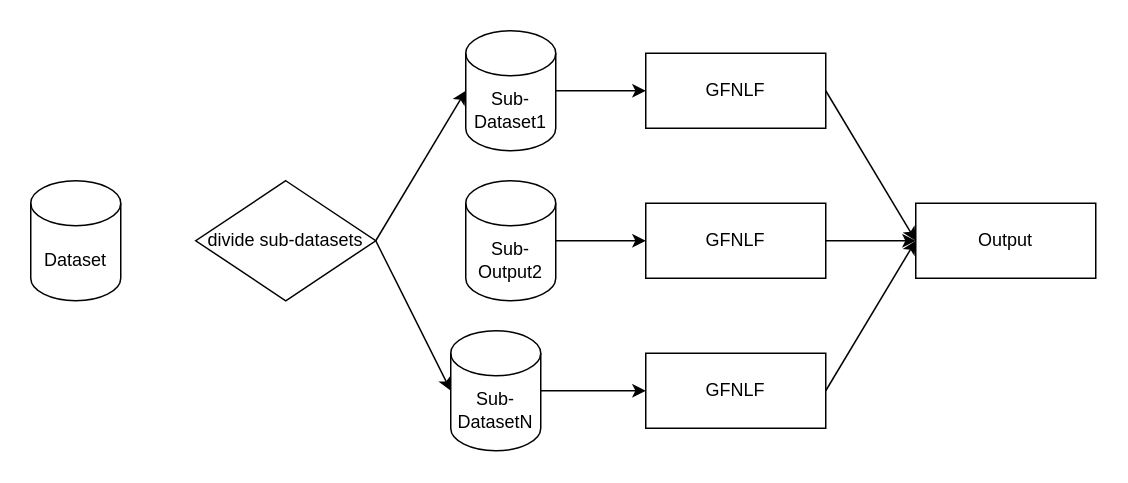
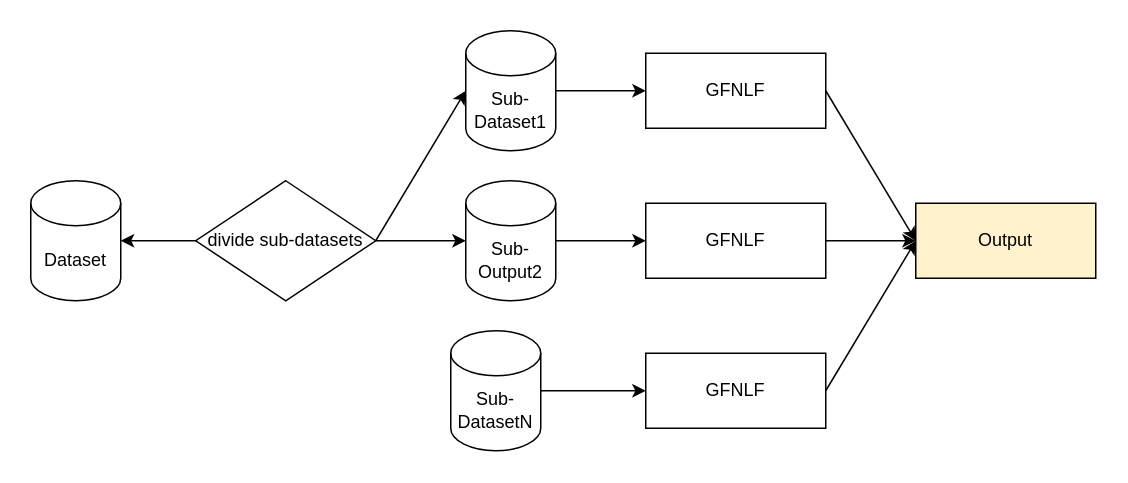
edge "divide sub-datasets" -> "Sub-Output2": added
node "Output": fillcolor #ffffff -> #fff2cc
edge "divide sub-datasets" -> "Sub-DatasetN": now "divide sub-datasets" -> "Dataset"
